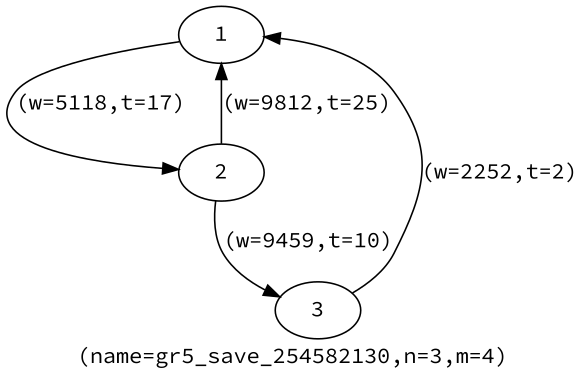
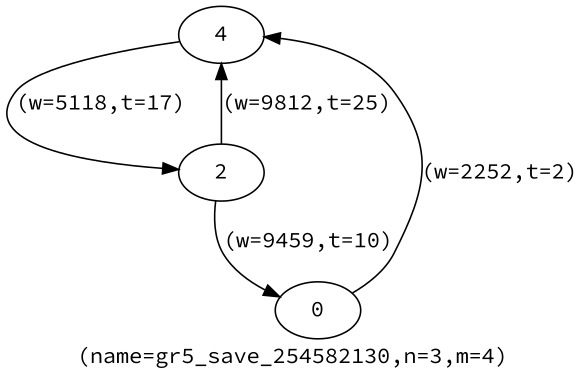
node "1": label "1" -> "4"
node "3": label "3" -> "0"
